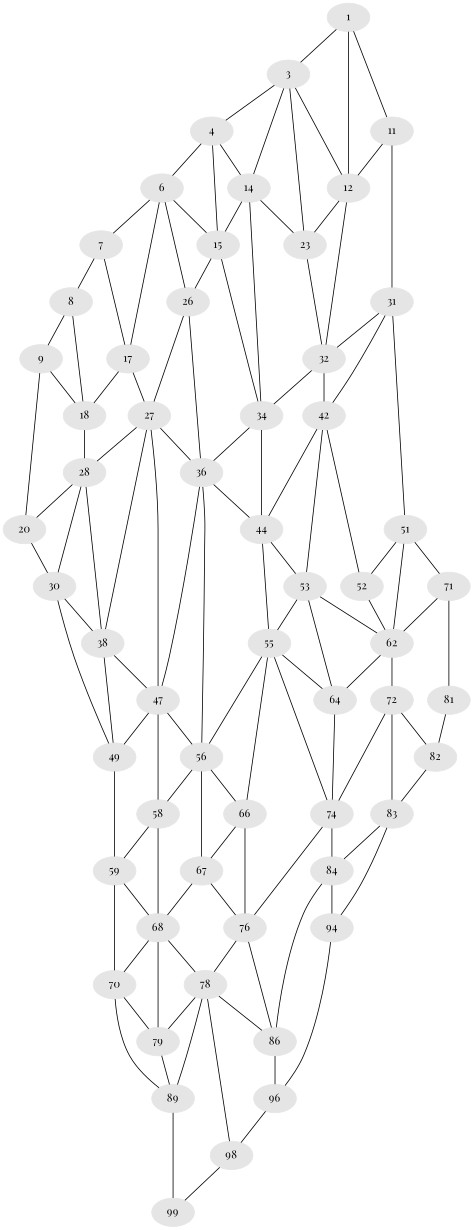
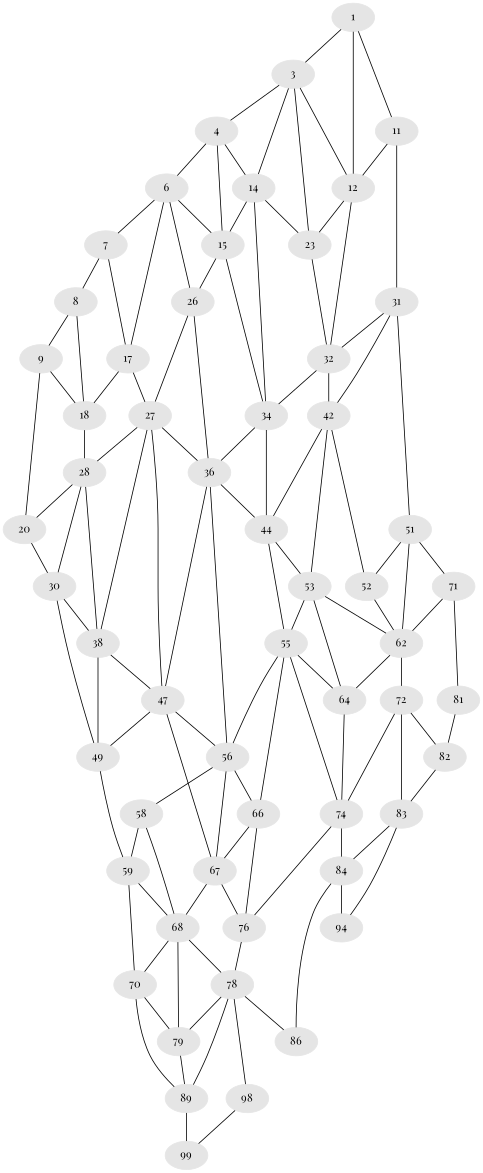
edge "47" -- "58": now "47" -- "67"
edge "76" -- "86": removed
node "96": removed
